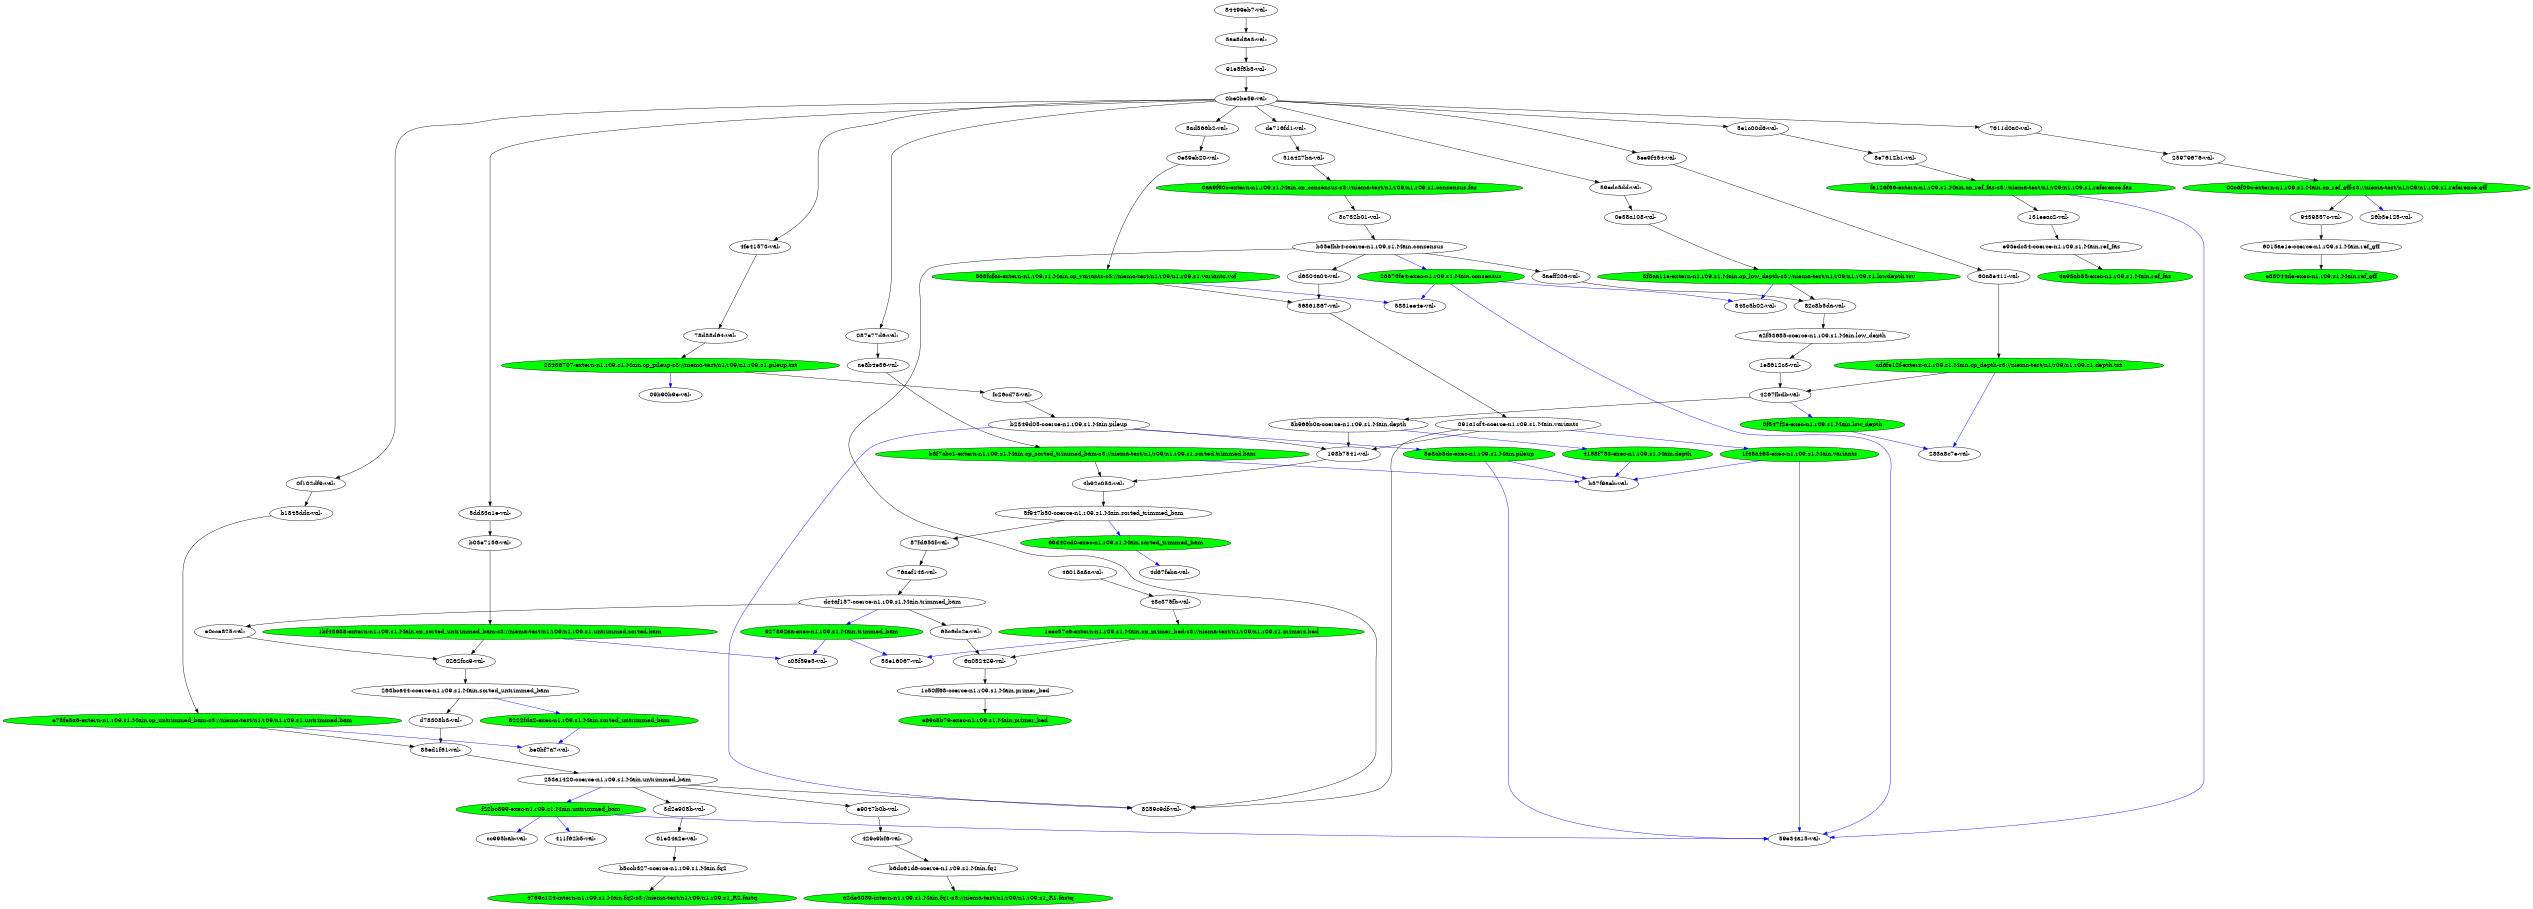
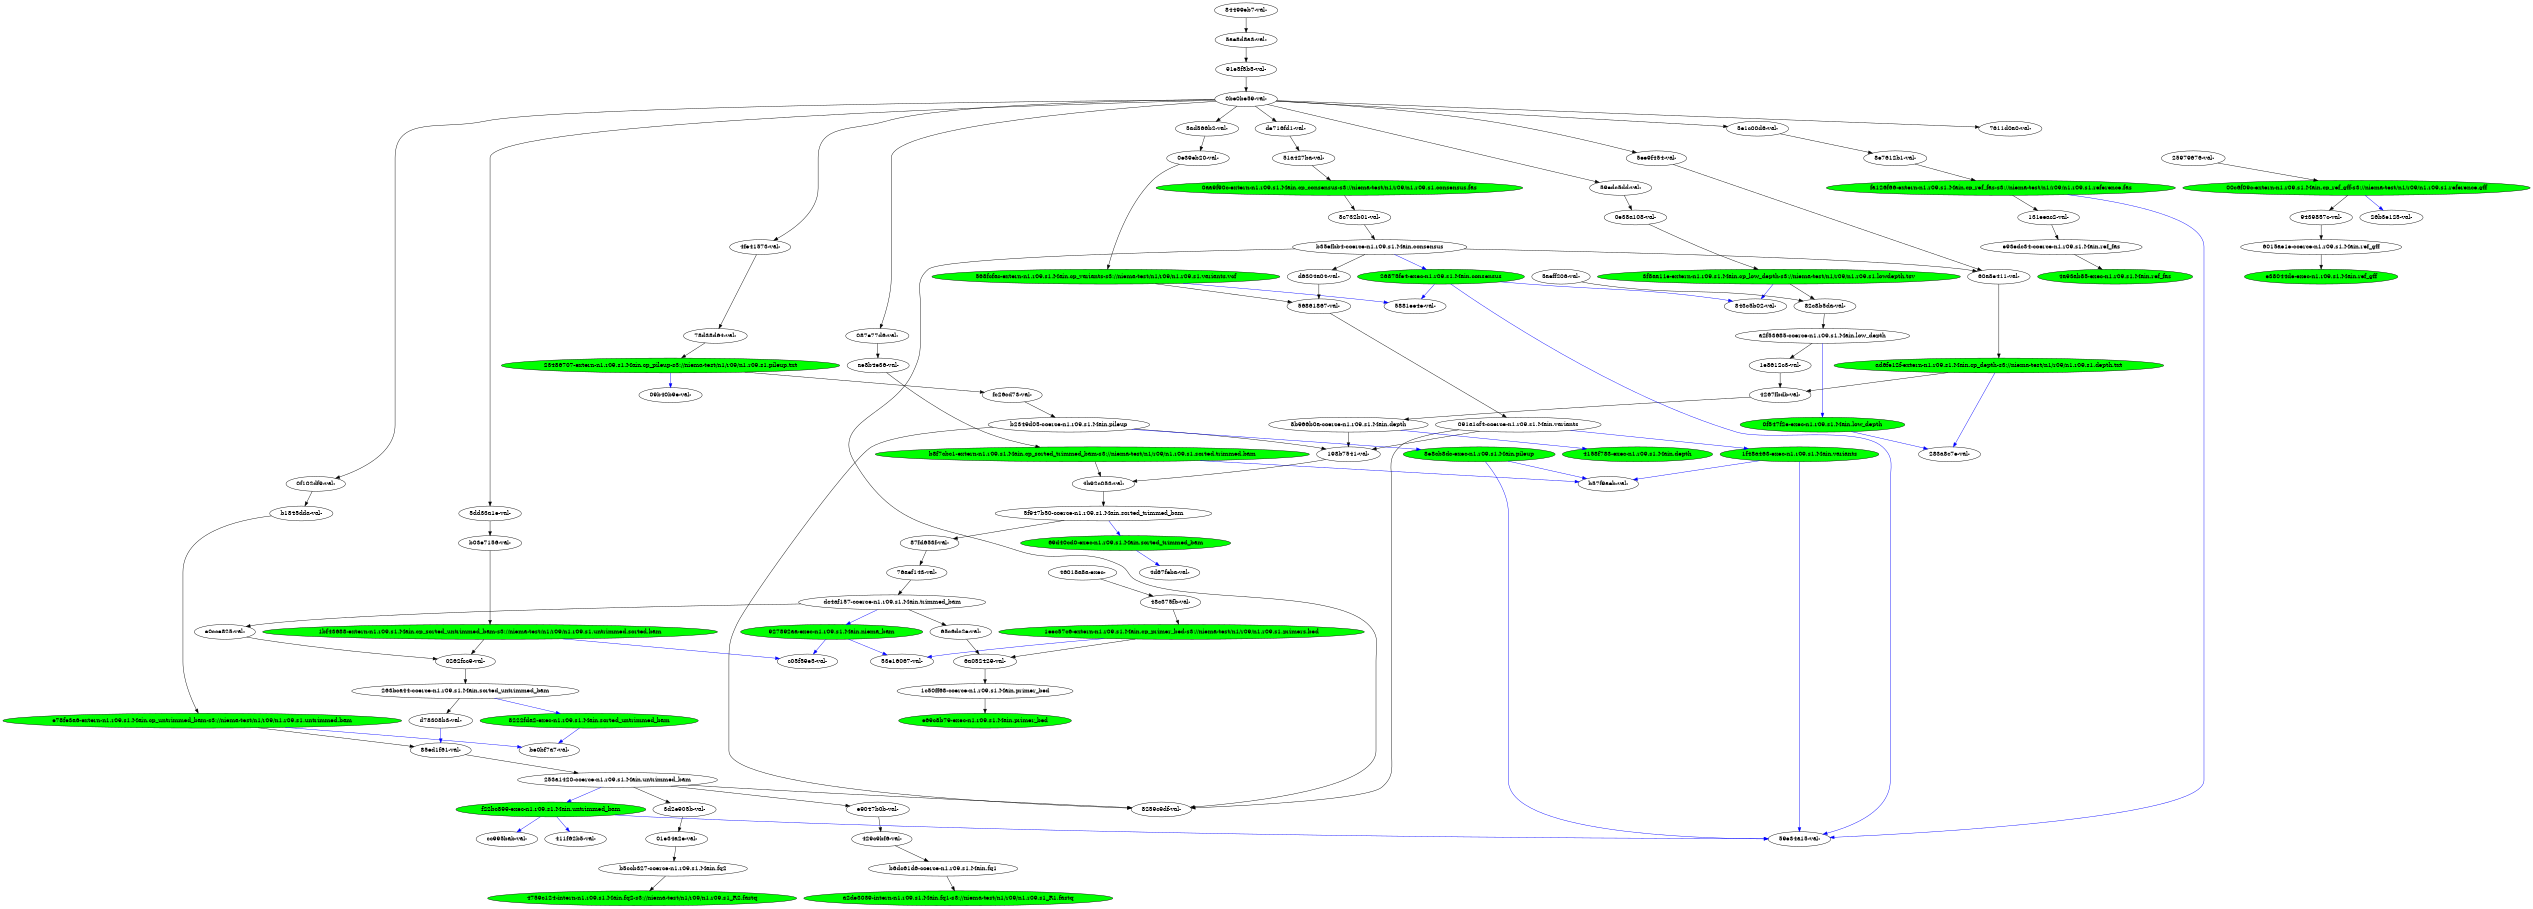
edge "7611d0a0-val-" -> "25979676-val-": removed
edge "b35efbb4-coerce-n1.r09.s1.Main.consensus" -> "5aeff206-val-": now "b35efbb4-coerce-n1.r09.s1.Main.consensus" -> "60a8e411-val-"
node "09b90b9e-val-": label "09b90b9e-val-" -> "09b40b9e-val-"
edge "4267fbdb-val-" -> "0f547f2e-exec-n1.r09.s1.Main.low_depth": now "a2f53685-coerce-n1.r09.s1.Main.low_depth" -> "0f547f2e-exec-n1.r09.s1.Main.low_depth"
edge "4158f783-exec-n1.r09.s1.Main.depth" -> "b57f9aeb-val-": removed
node "46018a8a-val-": label "46018a8a-val-" -> "46018a8a-exec-"
node "927892aa-exec-n1.r09.s1.Main.trimmed_bam": label "927892aa-exec-n1.r09.s1.Main.trimmed_bam" -> "927892aa-exec-n1.r09.s1.Main.niema_bam"
edge "b2349d05-coerce-n1.r09.s1.Main.pileup" -> "8259c9df-val-": color blue -> black
edge "d78308b3-val-" -> "85ed1f61-val-": color black -> blue
